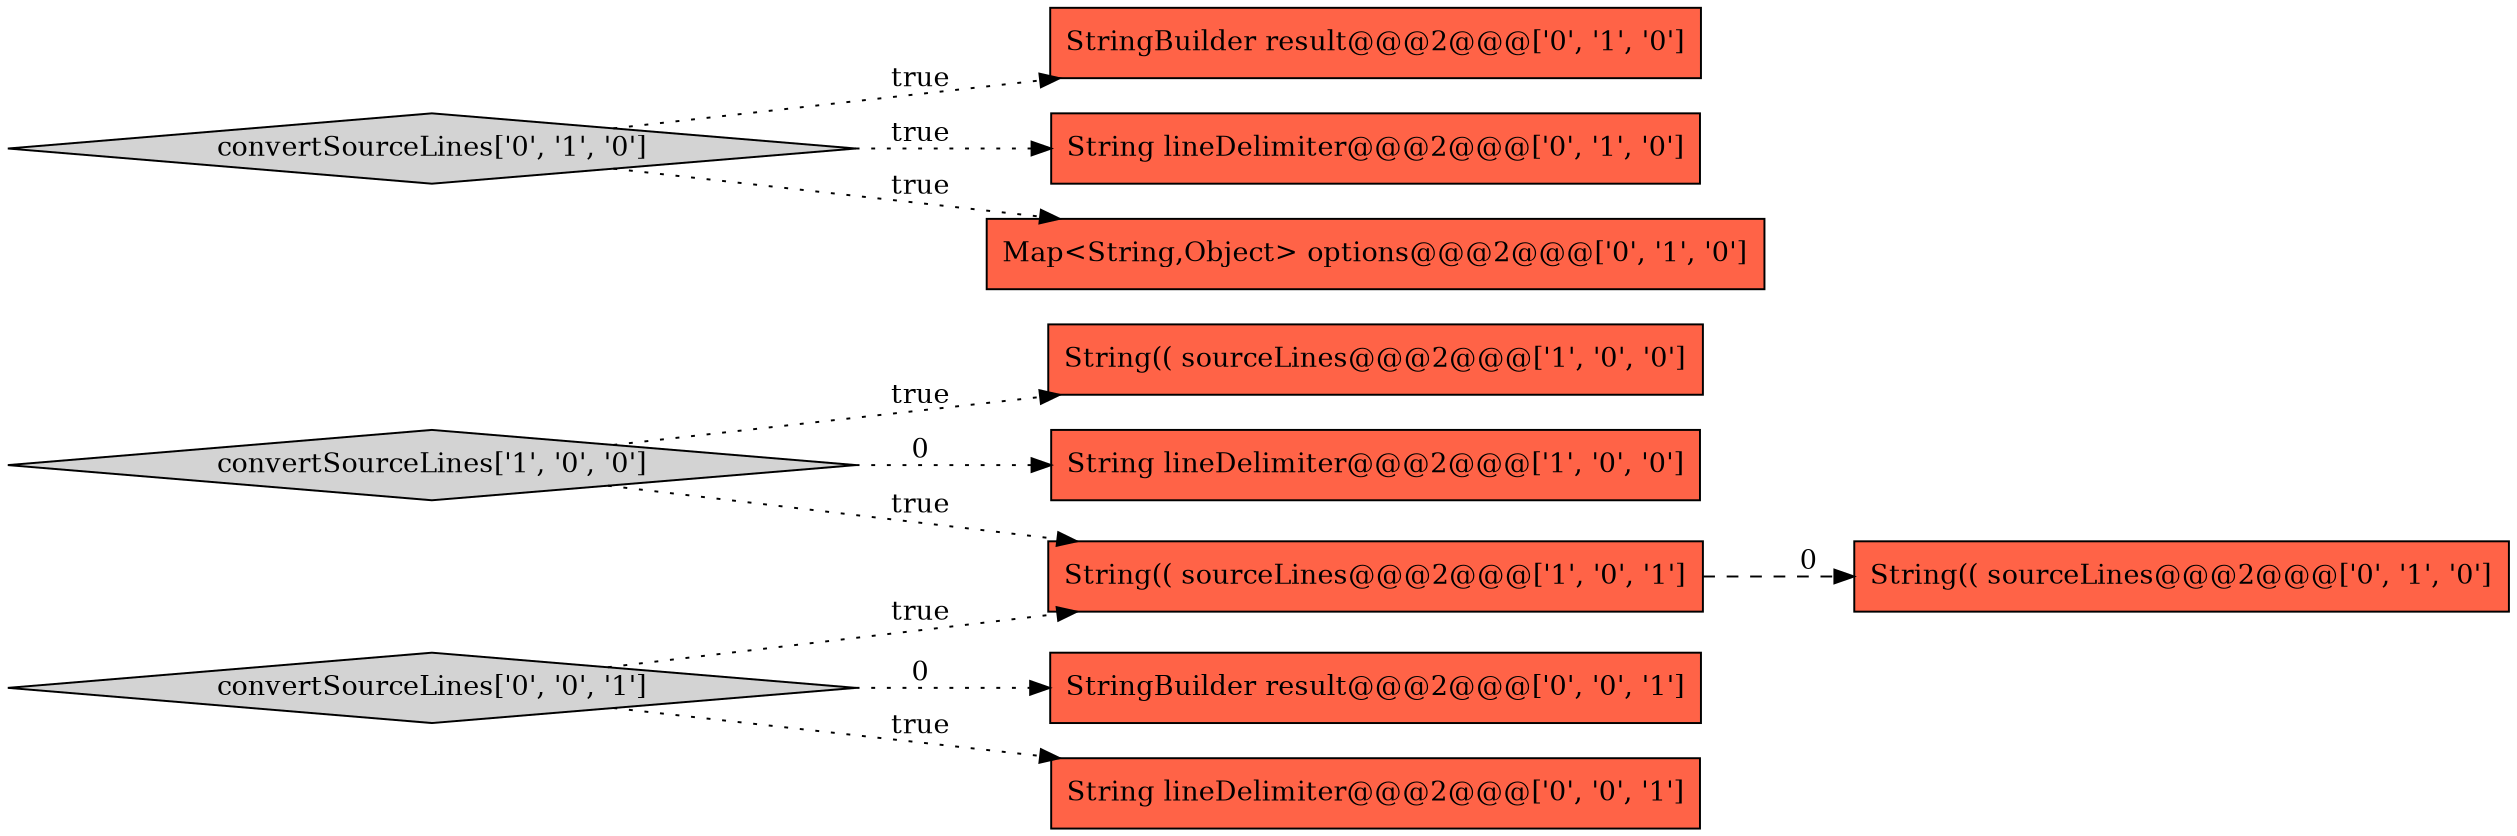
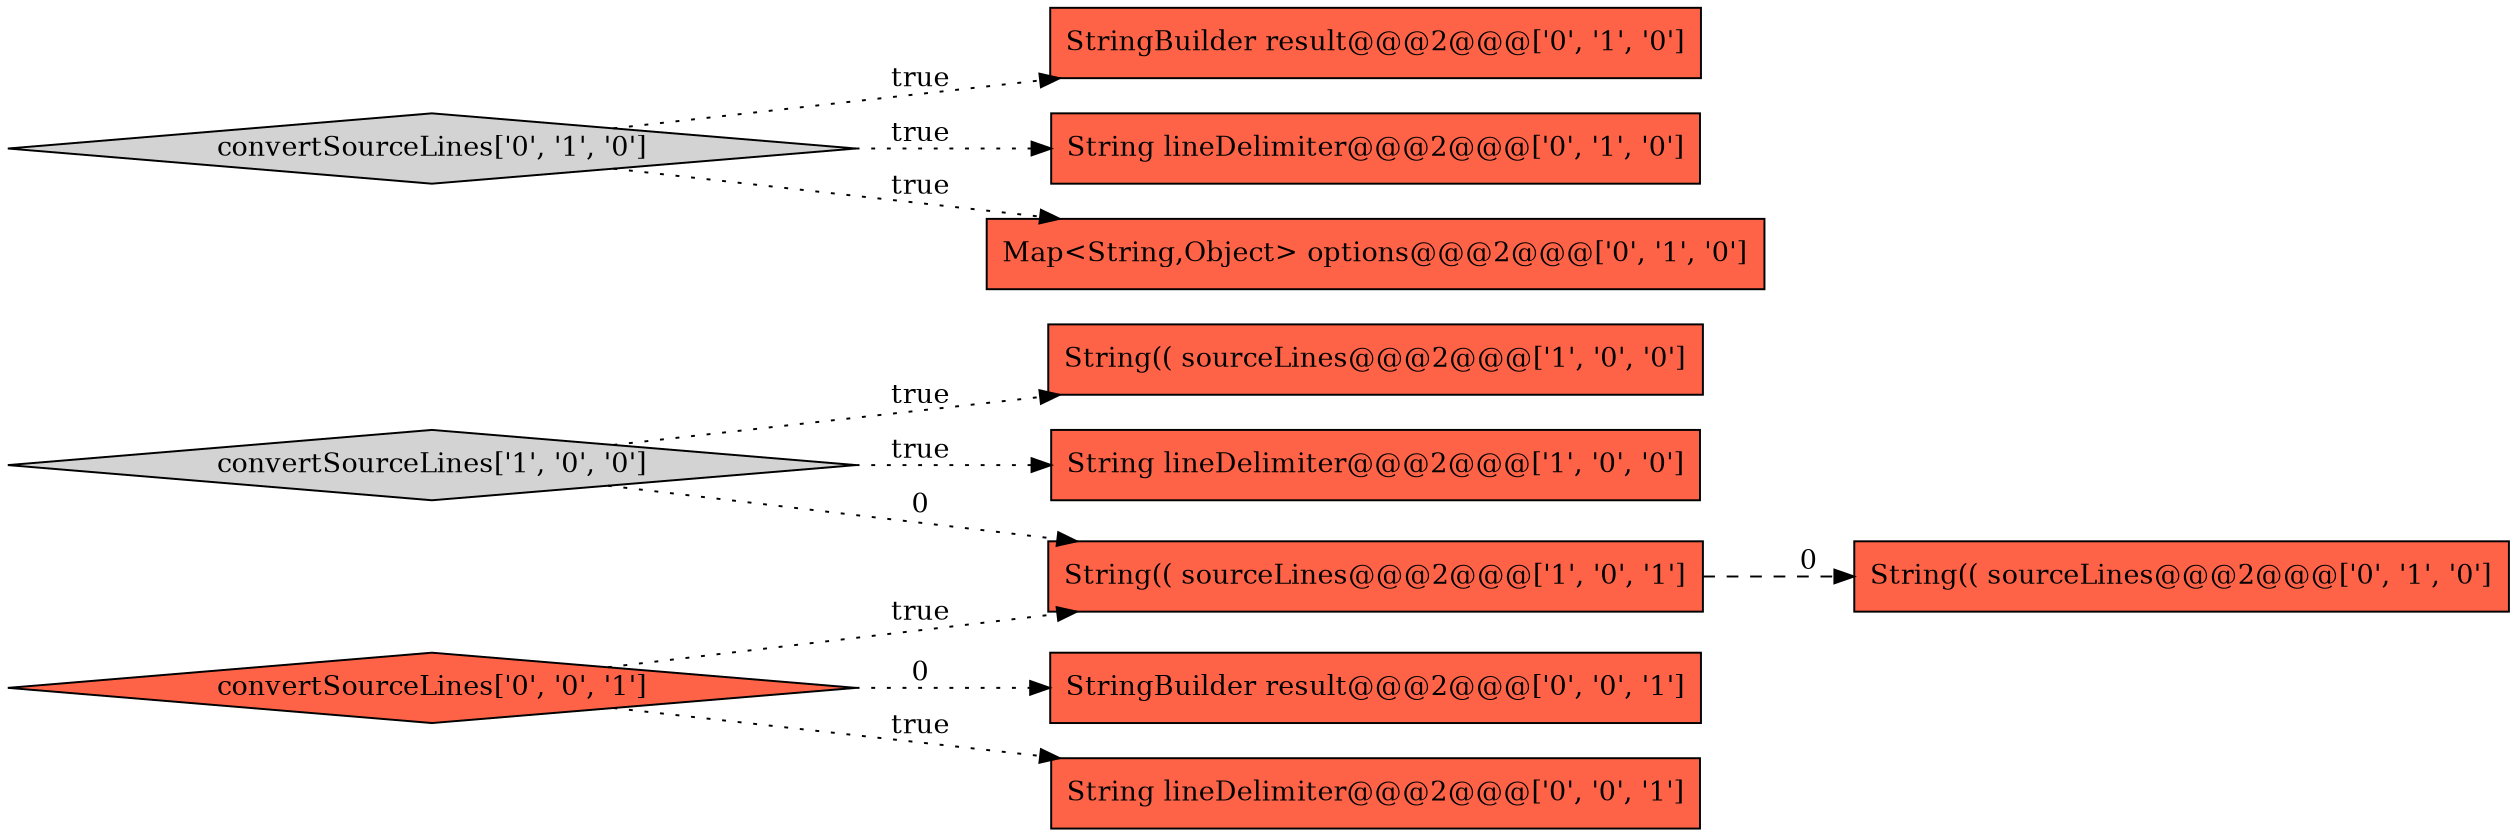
edge "convertSourceLines['1', '0', '0']" -> "String lineDelimiter@@@2@@@['1', '0', '0']": label "0" -> "true"
edge "convertSourceLines['1', '0', '0']" -> "String(( sourceLines@@@2@@@['1', '0', '1']": label "true" -> "0"
node "convertSourceLines['0', '0', '1']": fillcolor lightgray -> tomato
